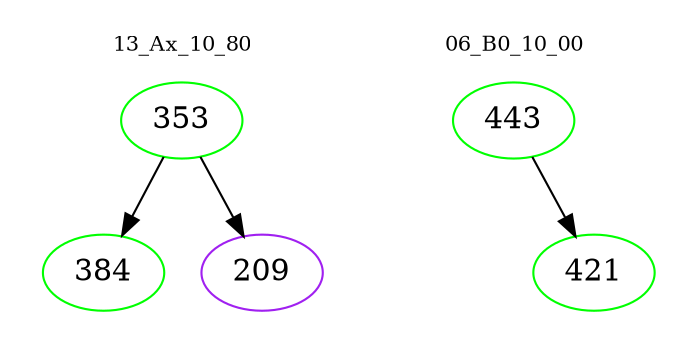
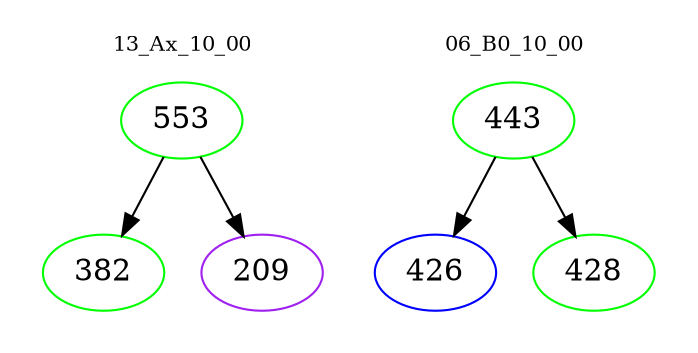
cluster "13_Ax_10_80": label "13_Ax_10_80" -> "13_Ax_10_00"
node "353": label "353" -> "553"
node "384": label "384" -> "382"
node "426": added
node "421": label "421" -> "428"
